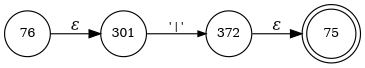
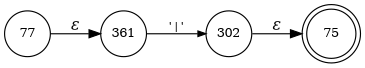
node "76": label "76" -> "77"
node "301": label "301" -> "361"
node "372": label "372" -> "302"
